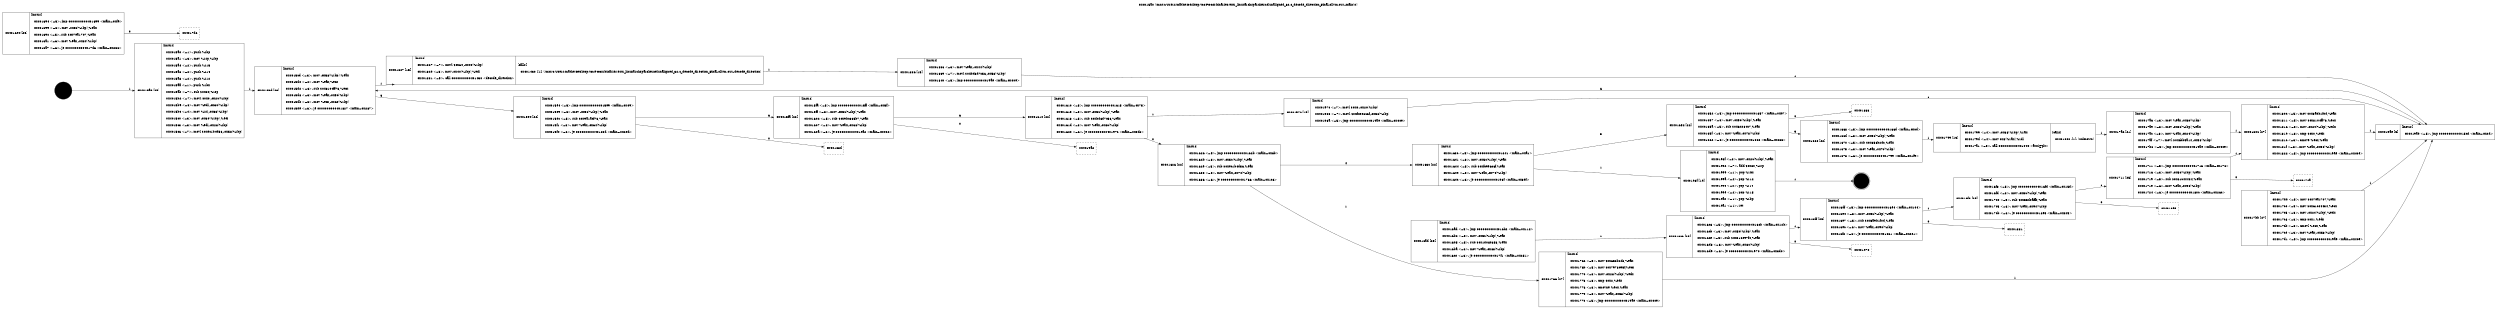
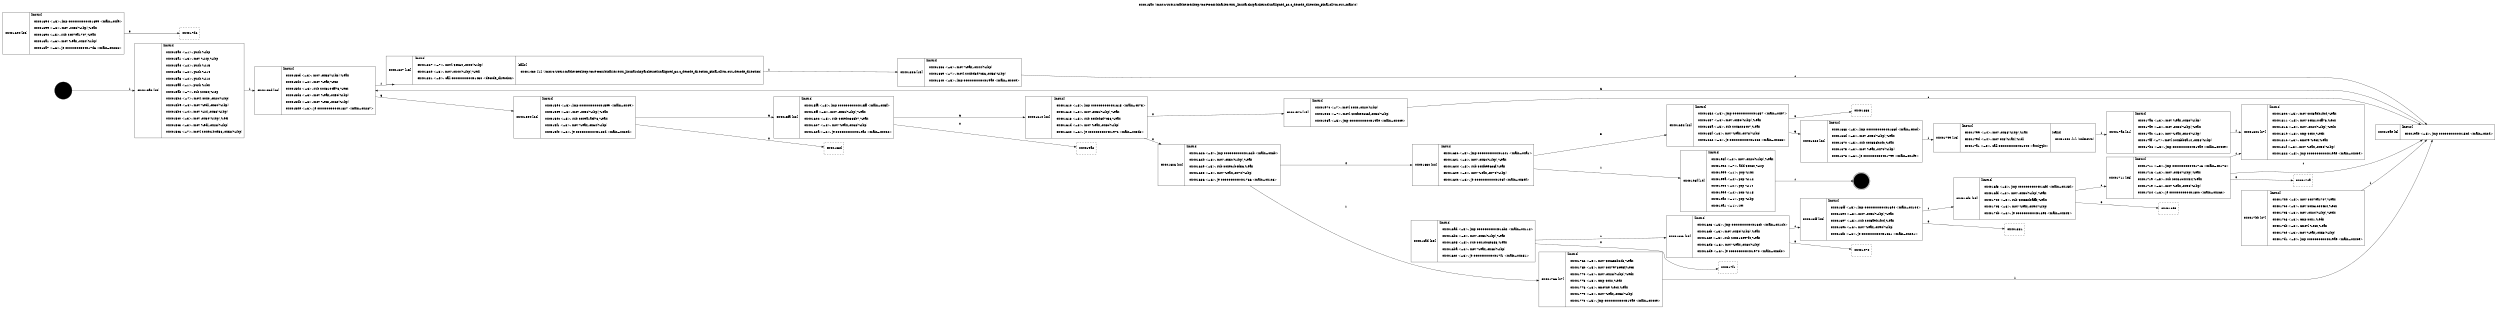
edge "0x401610 [22]" -> "0x40197c [19]": label " 1" -> " 0"
edge "0x40180c [27]" -> "0x4019ae [5]": now "0x401711 [25]" -> "0x4019ae [5]"
node "0x4017f1": added
